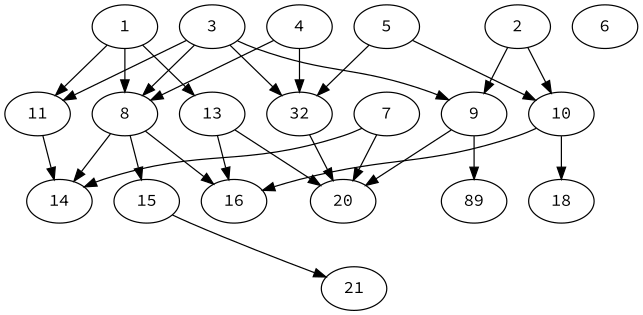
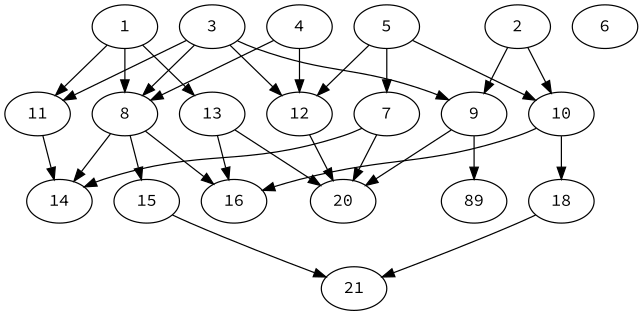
edge "5" -> "7": added
node "32": label "32" -> "12"
edge "18" -> "21": added
